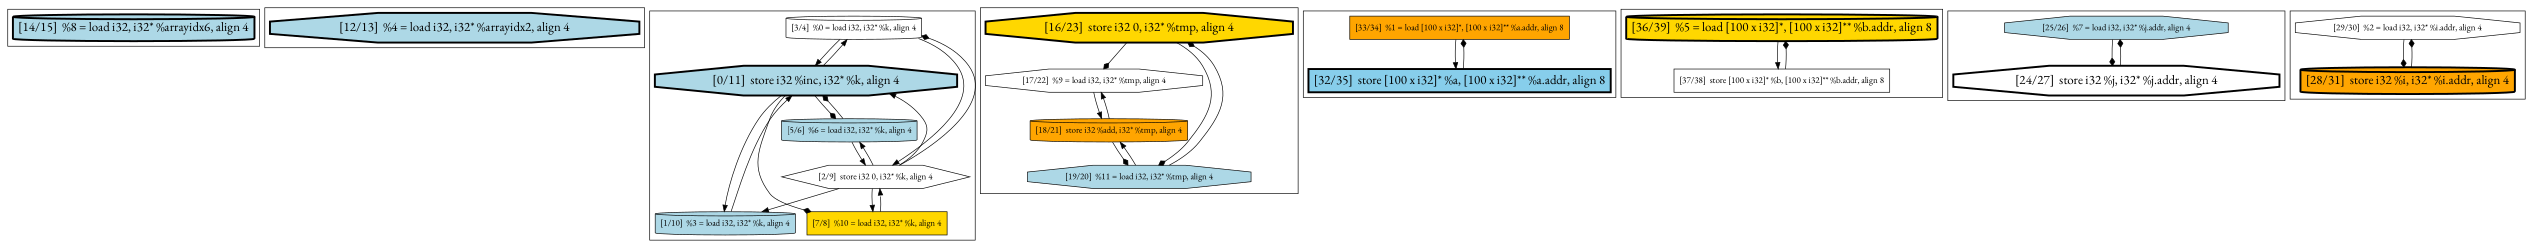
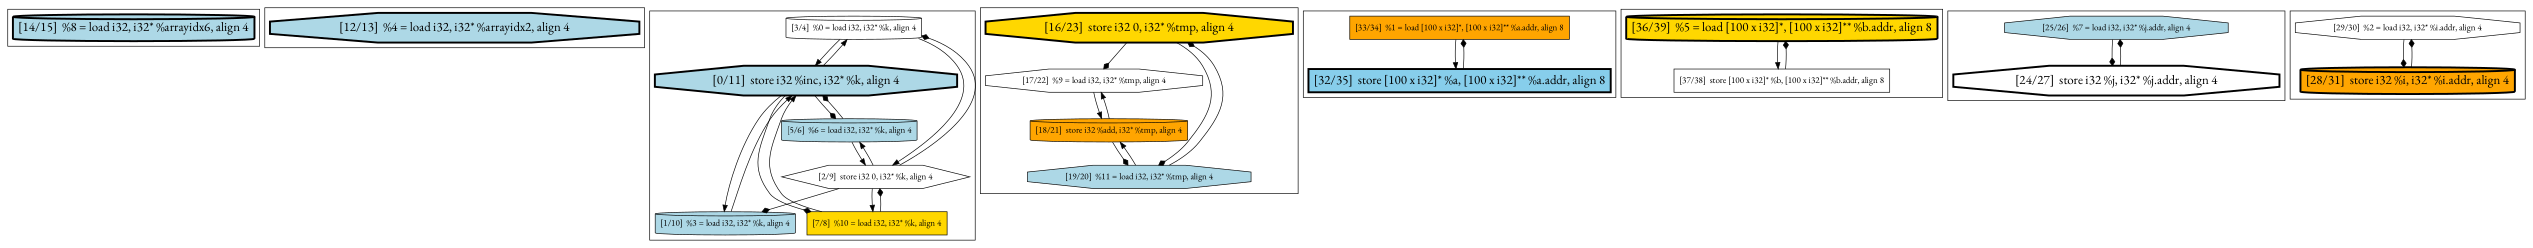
edge "[2/9]  store i32 0, i32* %k, align 4" -> "[0/11]  store i32 %inc, i32* %k, align 4": now "[7/8]  %10 = load i32, i32* %k, align 4" -> "[0/11]  store i32 %inc, i32* %k, align 4"
edge "[2/9]  store i32 0, i32* %k, align 4" -> "[1/10]  %3 = load i32, i32* %k, align 4": arrowhead normal -> diamond
edge "[7/8]  %10 = load i32, i32* %k, align 4" -> "[2/9]  store i32 0, i32* %k, align 4": arrowhead normal -> diamond
